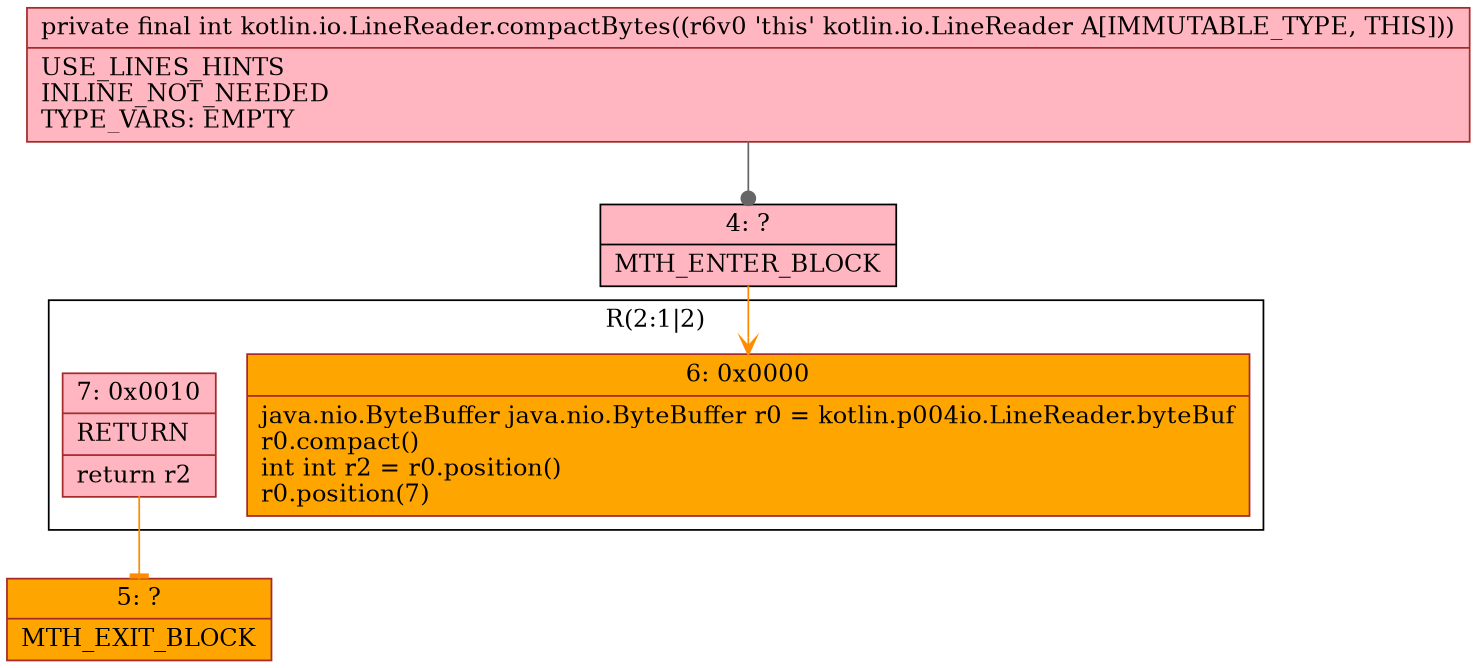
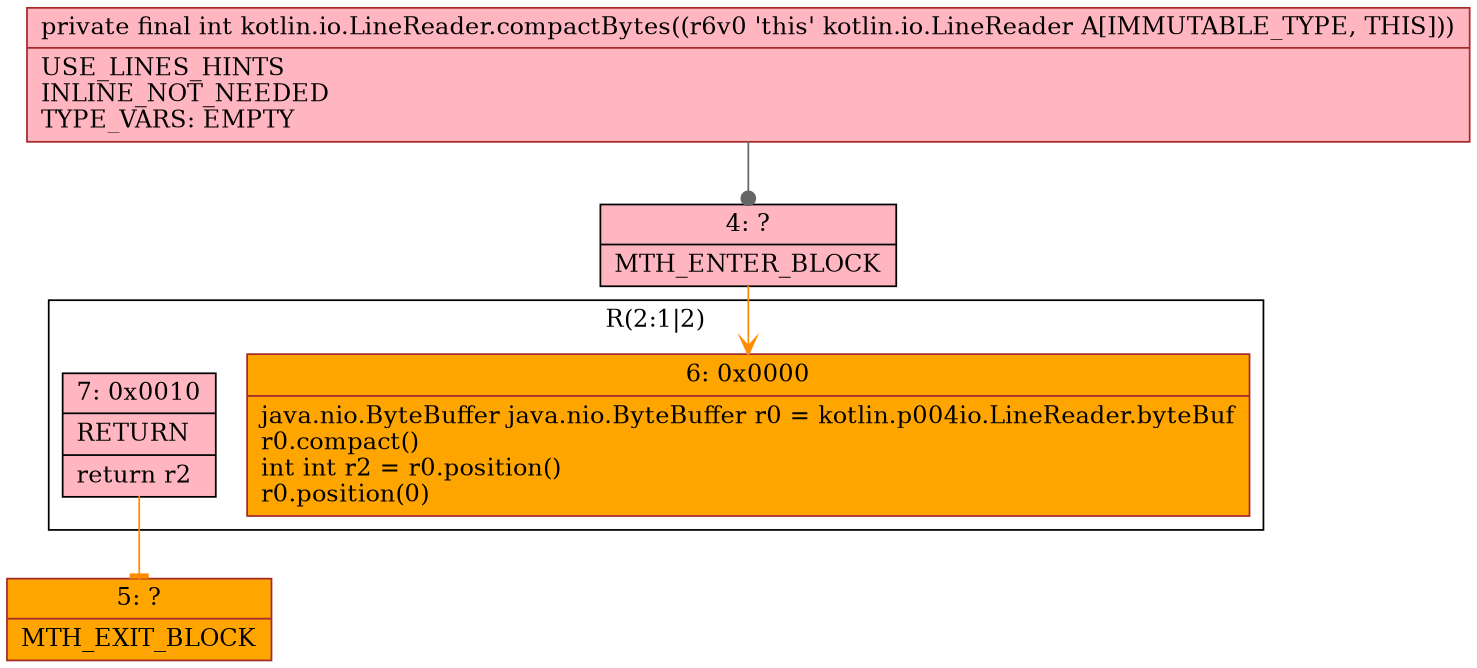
node "7: 0x0010": color brown -> black
node "6: 0x0000": text "r0.position(7)" -> "r0.position(0)"
